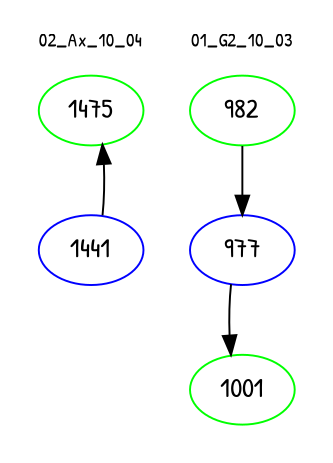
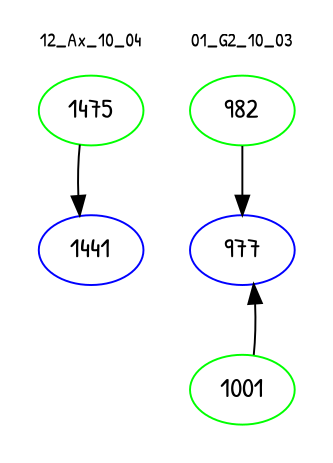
cluster "02_Ax_10_04": label "02_Ax_10_04" -> "12_Ax_10_04"
edge "1441" -> "1475": reversed
edge "977" -> "1001": reversed
